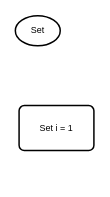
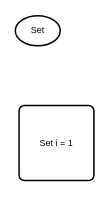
node "Set i = 1": size 75x45 -> 75x75
